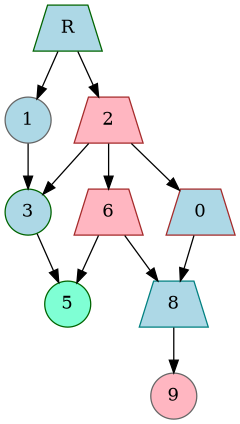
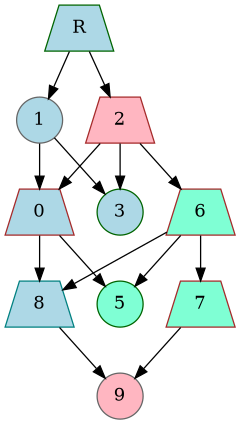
edge "1" -> "0": added
node "6": fillcolor lightpink -> aquamarine
edge "3" -> "5": now "0" -> "5"
node "7": added
